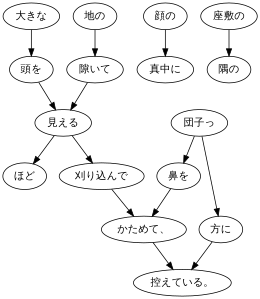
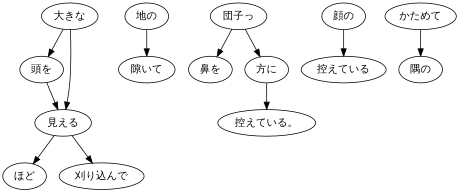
node "座敷の": label "座敷の" -> "かためて"
node "真中に": label "真中に" -> "控えている"
edge "隙いて" -> "見える": now "大きな" -> "見える"
node "かためて、": removed
